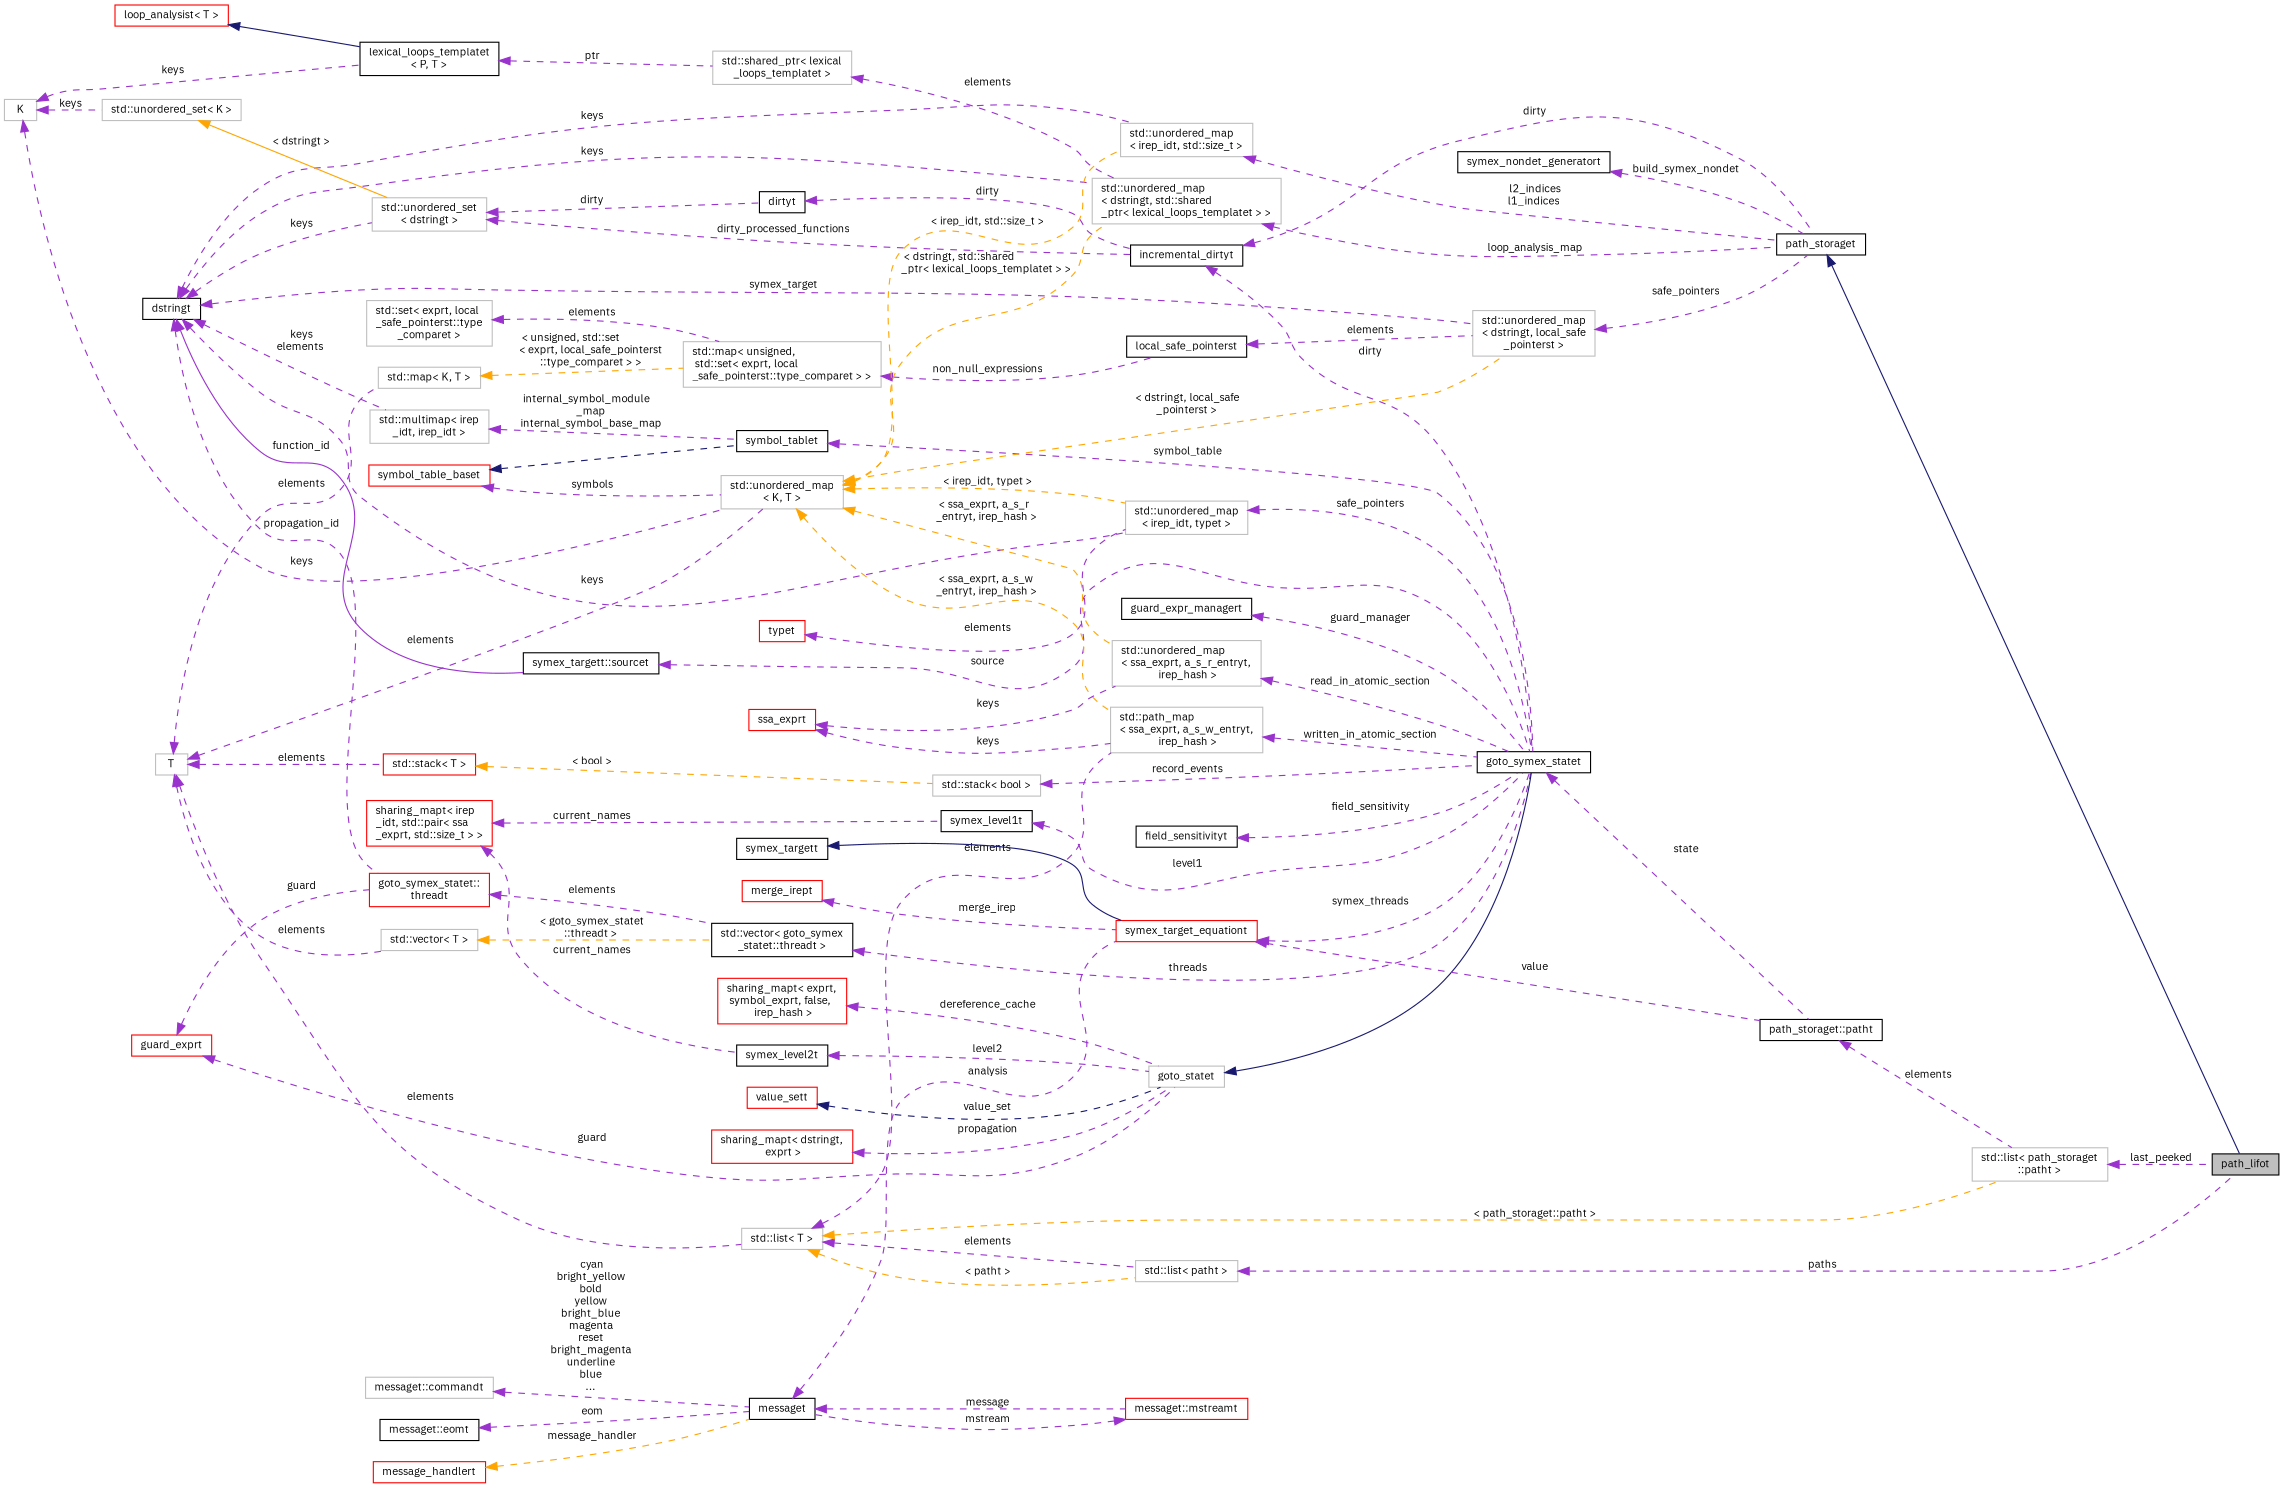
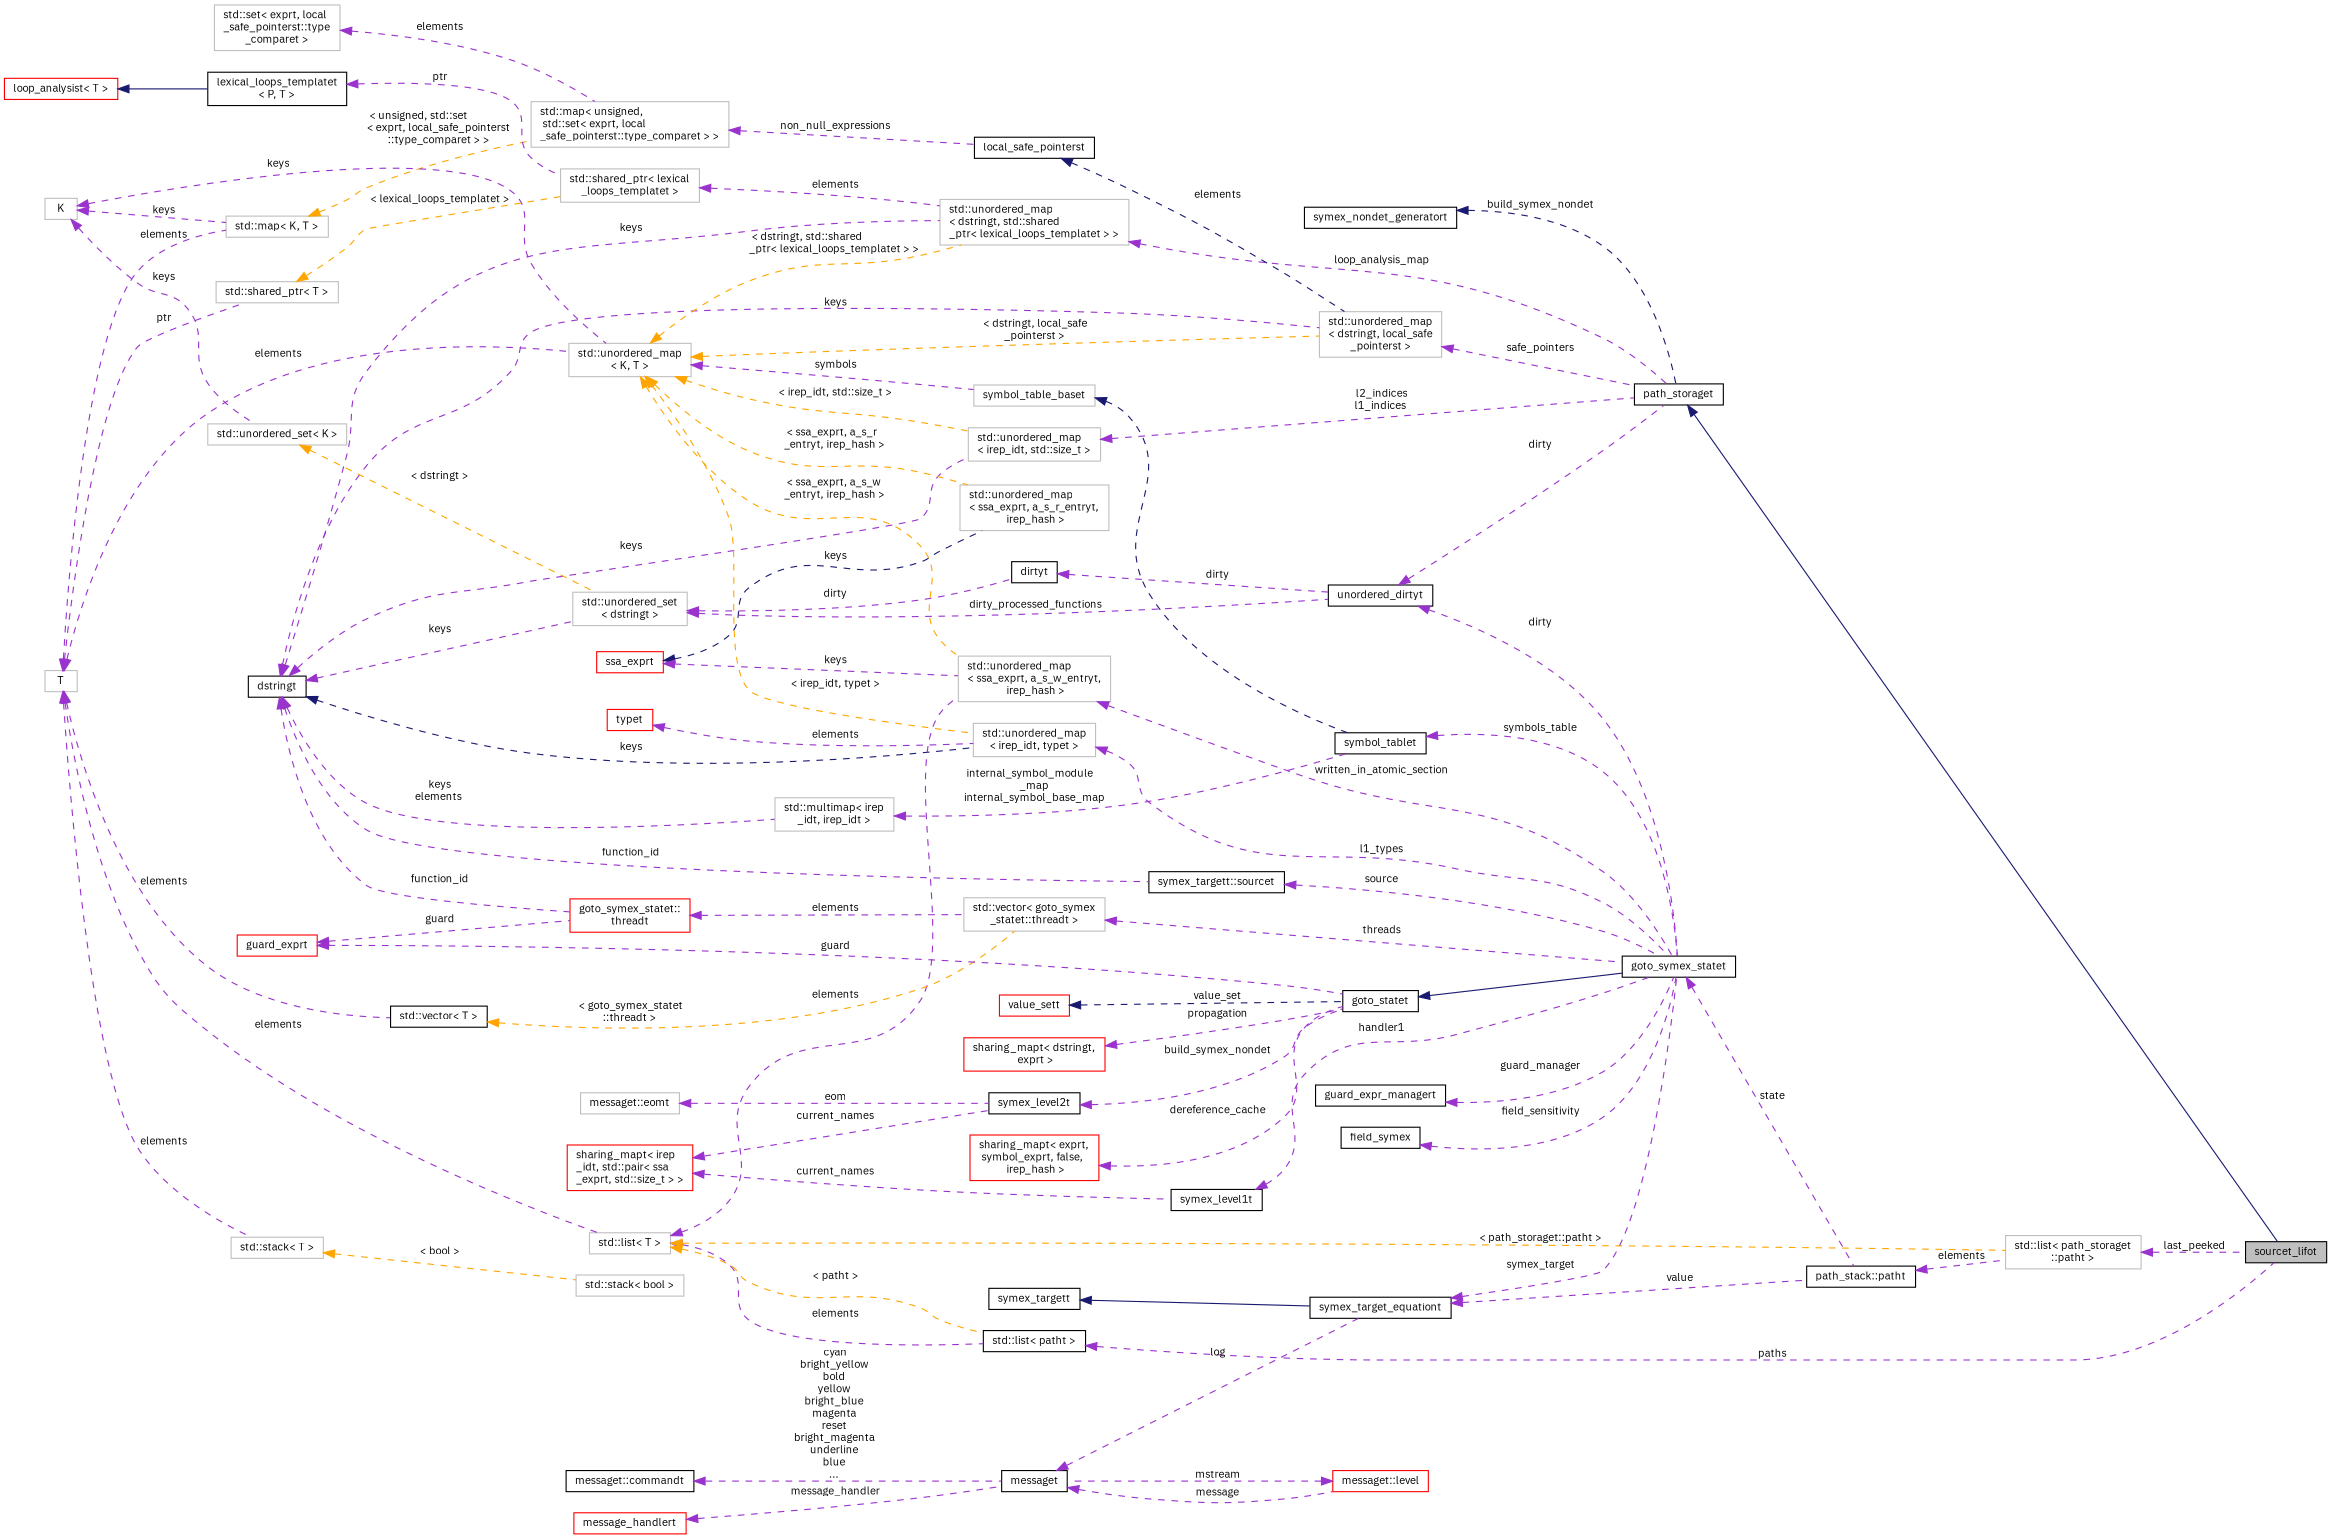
edge "lexical_loops_templatet < P, T >" -> "K": now "std::map< K, T >" -> "K"
edge "std::unordered_set < dstringt >" -> "std::unordered_set< K >": style solid -> dashed
edge "path_storaget" -> "symex_nondet_generatort": color darkorchid3 -> midnightblue
node "incremental_dirtyt": label "incremental_dirtyt" -> "unordered_dirtyt"
edge "std::unordered_map < dstringt, local_safe _pointerst >" -> "dstringt": label " symex_target" -> " keys"
node "std::shared_ptr< T >": added
edge "std::unordered_map < dstringt, local_safe _pointerst >" -> "local_safe_pointerst": color darkorchid3 -> midnightblue
edge "goto_symex_statet" -> "symbol_tablet": label " symbol_table" -> " symbols_table"
node "symbol_table_baset": color red -> grey75
edge "std::unordered_map < K, T >" -> "symbol_table_baset": reversed
edge "goto_symex_statet" -> "std::unordered_map < irep_idt, typet >": label " safe_pointers" -> " l1_types"
edge "goto_symex_statet:: threadt" -> "dstringt": label " propagation_id" -> " function_id"
edge "symex_targett::sourcet" -> "dstringt": style solid -> dashed
edge "std::unordered_map < irep_idt, typet >" -> "dstringt": color darkorchid3 -> midnightblue
edge "goto_symex_statet" -> "std::unordered_map < ssa_exprt, a_s_r_entryt, irep_hash >": removed, label "read_in_atomic_section"
edge "std::unordered_map < ssa_exprt, a_s_r_entryt, irep_hash >" -> "ssa_exprt": color darkorchid3 -> midnightblue
node "std::path_map < ssa_exprt, a_s_w_entryt, irep_hash >": label "std::path_map < ssa_exprt, a_s_w_entryt, irep_hash >" -> "std::unordered_map < ssa_exprt, a_s_w_entryt, irep_hash >"
node "std::stack< T >": color red -> grey75
edge "goto_symex_statet" -> "std::stack< bool >": removed, label "record_events"
node "field_sensitivityt": label "field_sensitivityt" -> "field_symex"
edge "goto_symex_statet" -> "symex_level1t": label " level1" -> " handler1"
node "merge_irept": removed
edge "goto_symex_statet" -> "symex_target_equationt": label " symex_threads" -> " symex_target"
node "symex_target_equationt": color red -> black
node "std::vector< T >": color grey75 -> black
node "std::vector< goto_symex _statet::threadt >": color black -> grey75
node "path_storaget::patht": label "path_storaget::patht" -> "path_stack::patht"
edge "goto_statet" -> "symex_level2t": label " level2" -> " build_symex_nondet"
edge "symex_target_equationt" -> "messaget": label " analysis" -> " log"
node "goto_statet": color grey75 -> black
node "path_lifot": label "path_lifot" -> "sourcet_lifot"
node "std::list< patht >": color grey75 -> black
node "messaget::commandt": color grey75 -> black
node "messaget::mstreamt": label "messaget::mstreamt" -> "messaget::level"
edge "messaget" -> "messaget::eomt": now "symex_level2t" -> "messaget::eomt"
node "messaget::eomt": color black -> grey75
edge "messaget" -> "message_handlert": color orange -> darkorchid3
